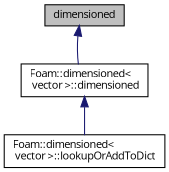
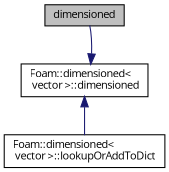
edge "Foam::dimensioned< vector >::dimensioned" -> "dimensioned": reversed
